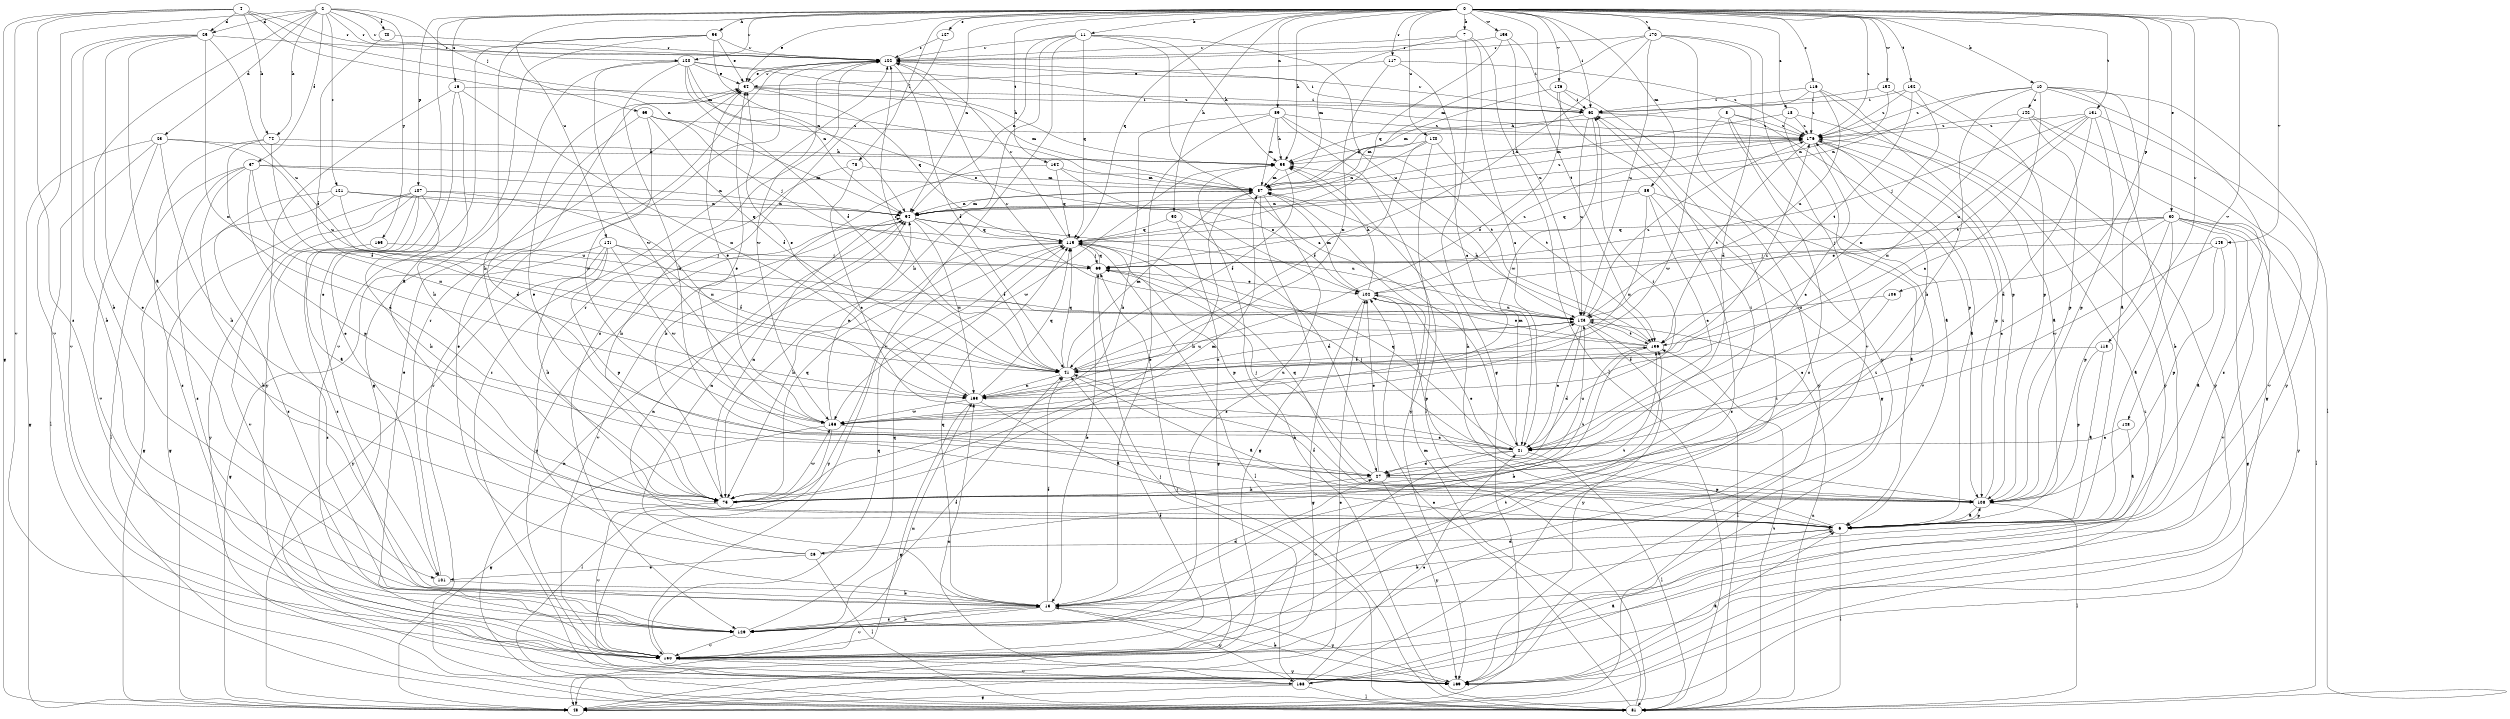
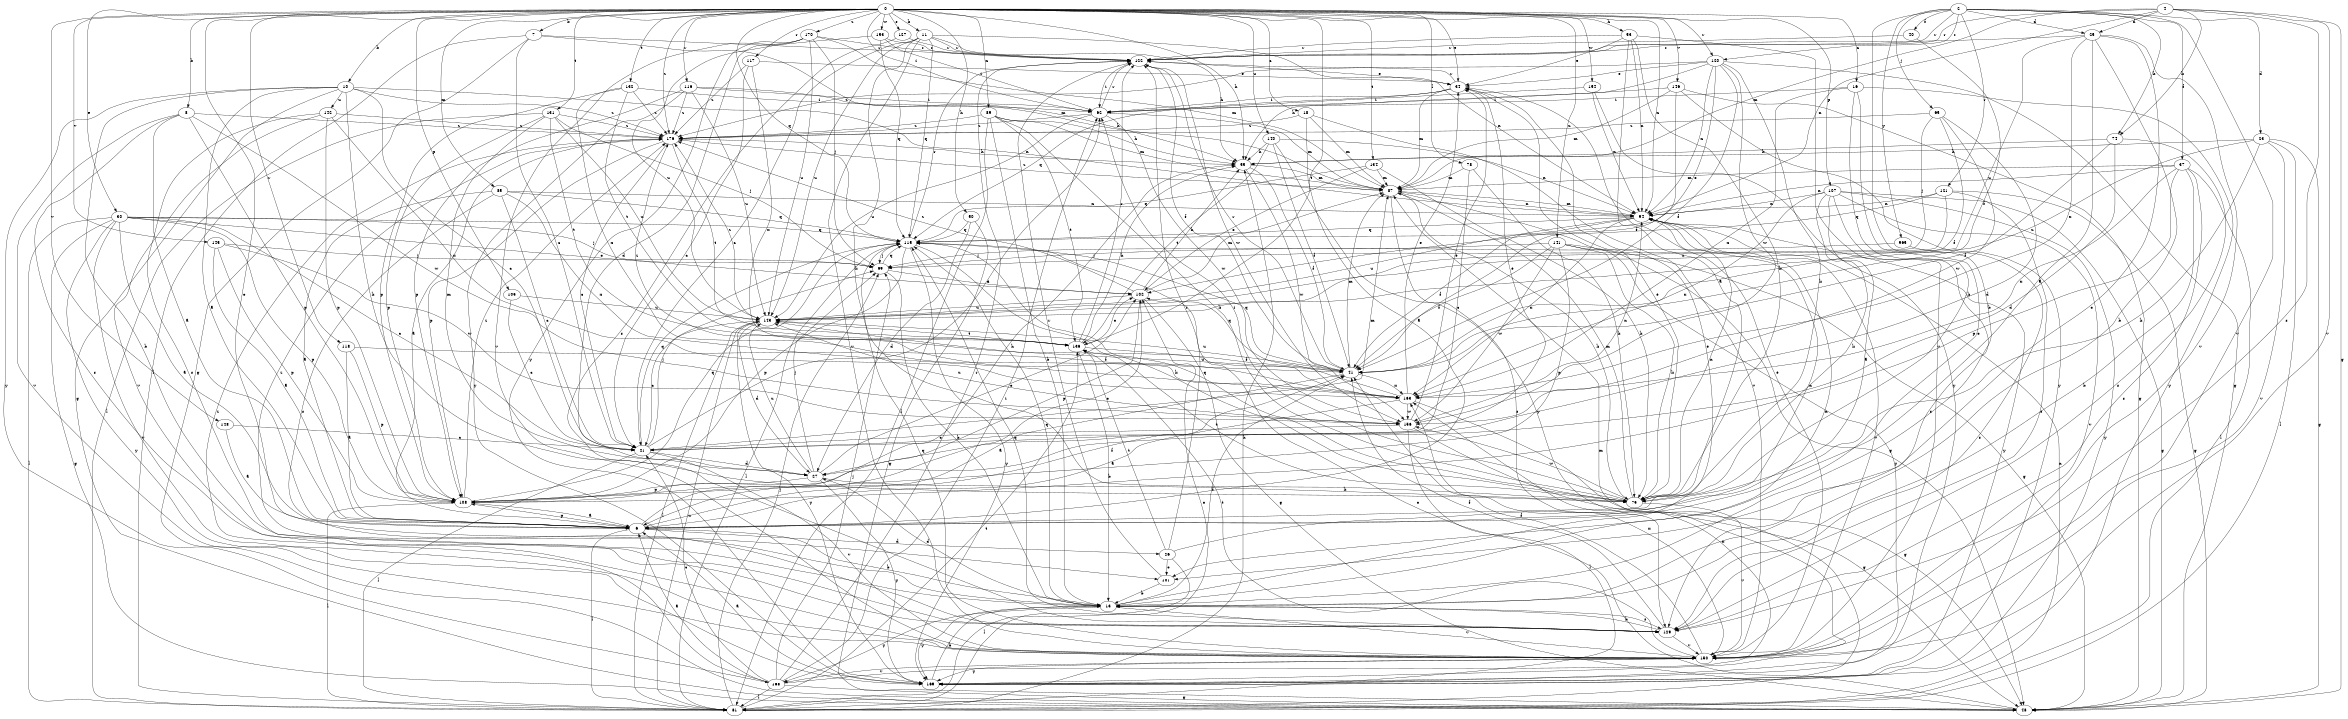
edge "0" -> "8": added, label "b"
node "165": label "165" -> "965"
edge "131" -> "27": label "d" -> "m"
edge "120" -> "27": now "120" -> "75"
edge "8" -> "150": added, label "v"
edge "81" -> "122": removed, label "r"
